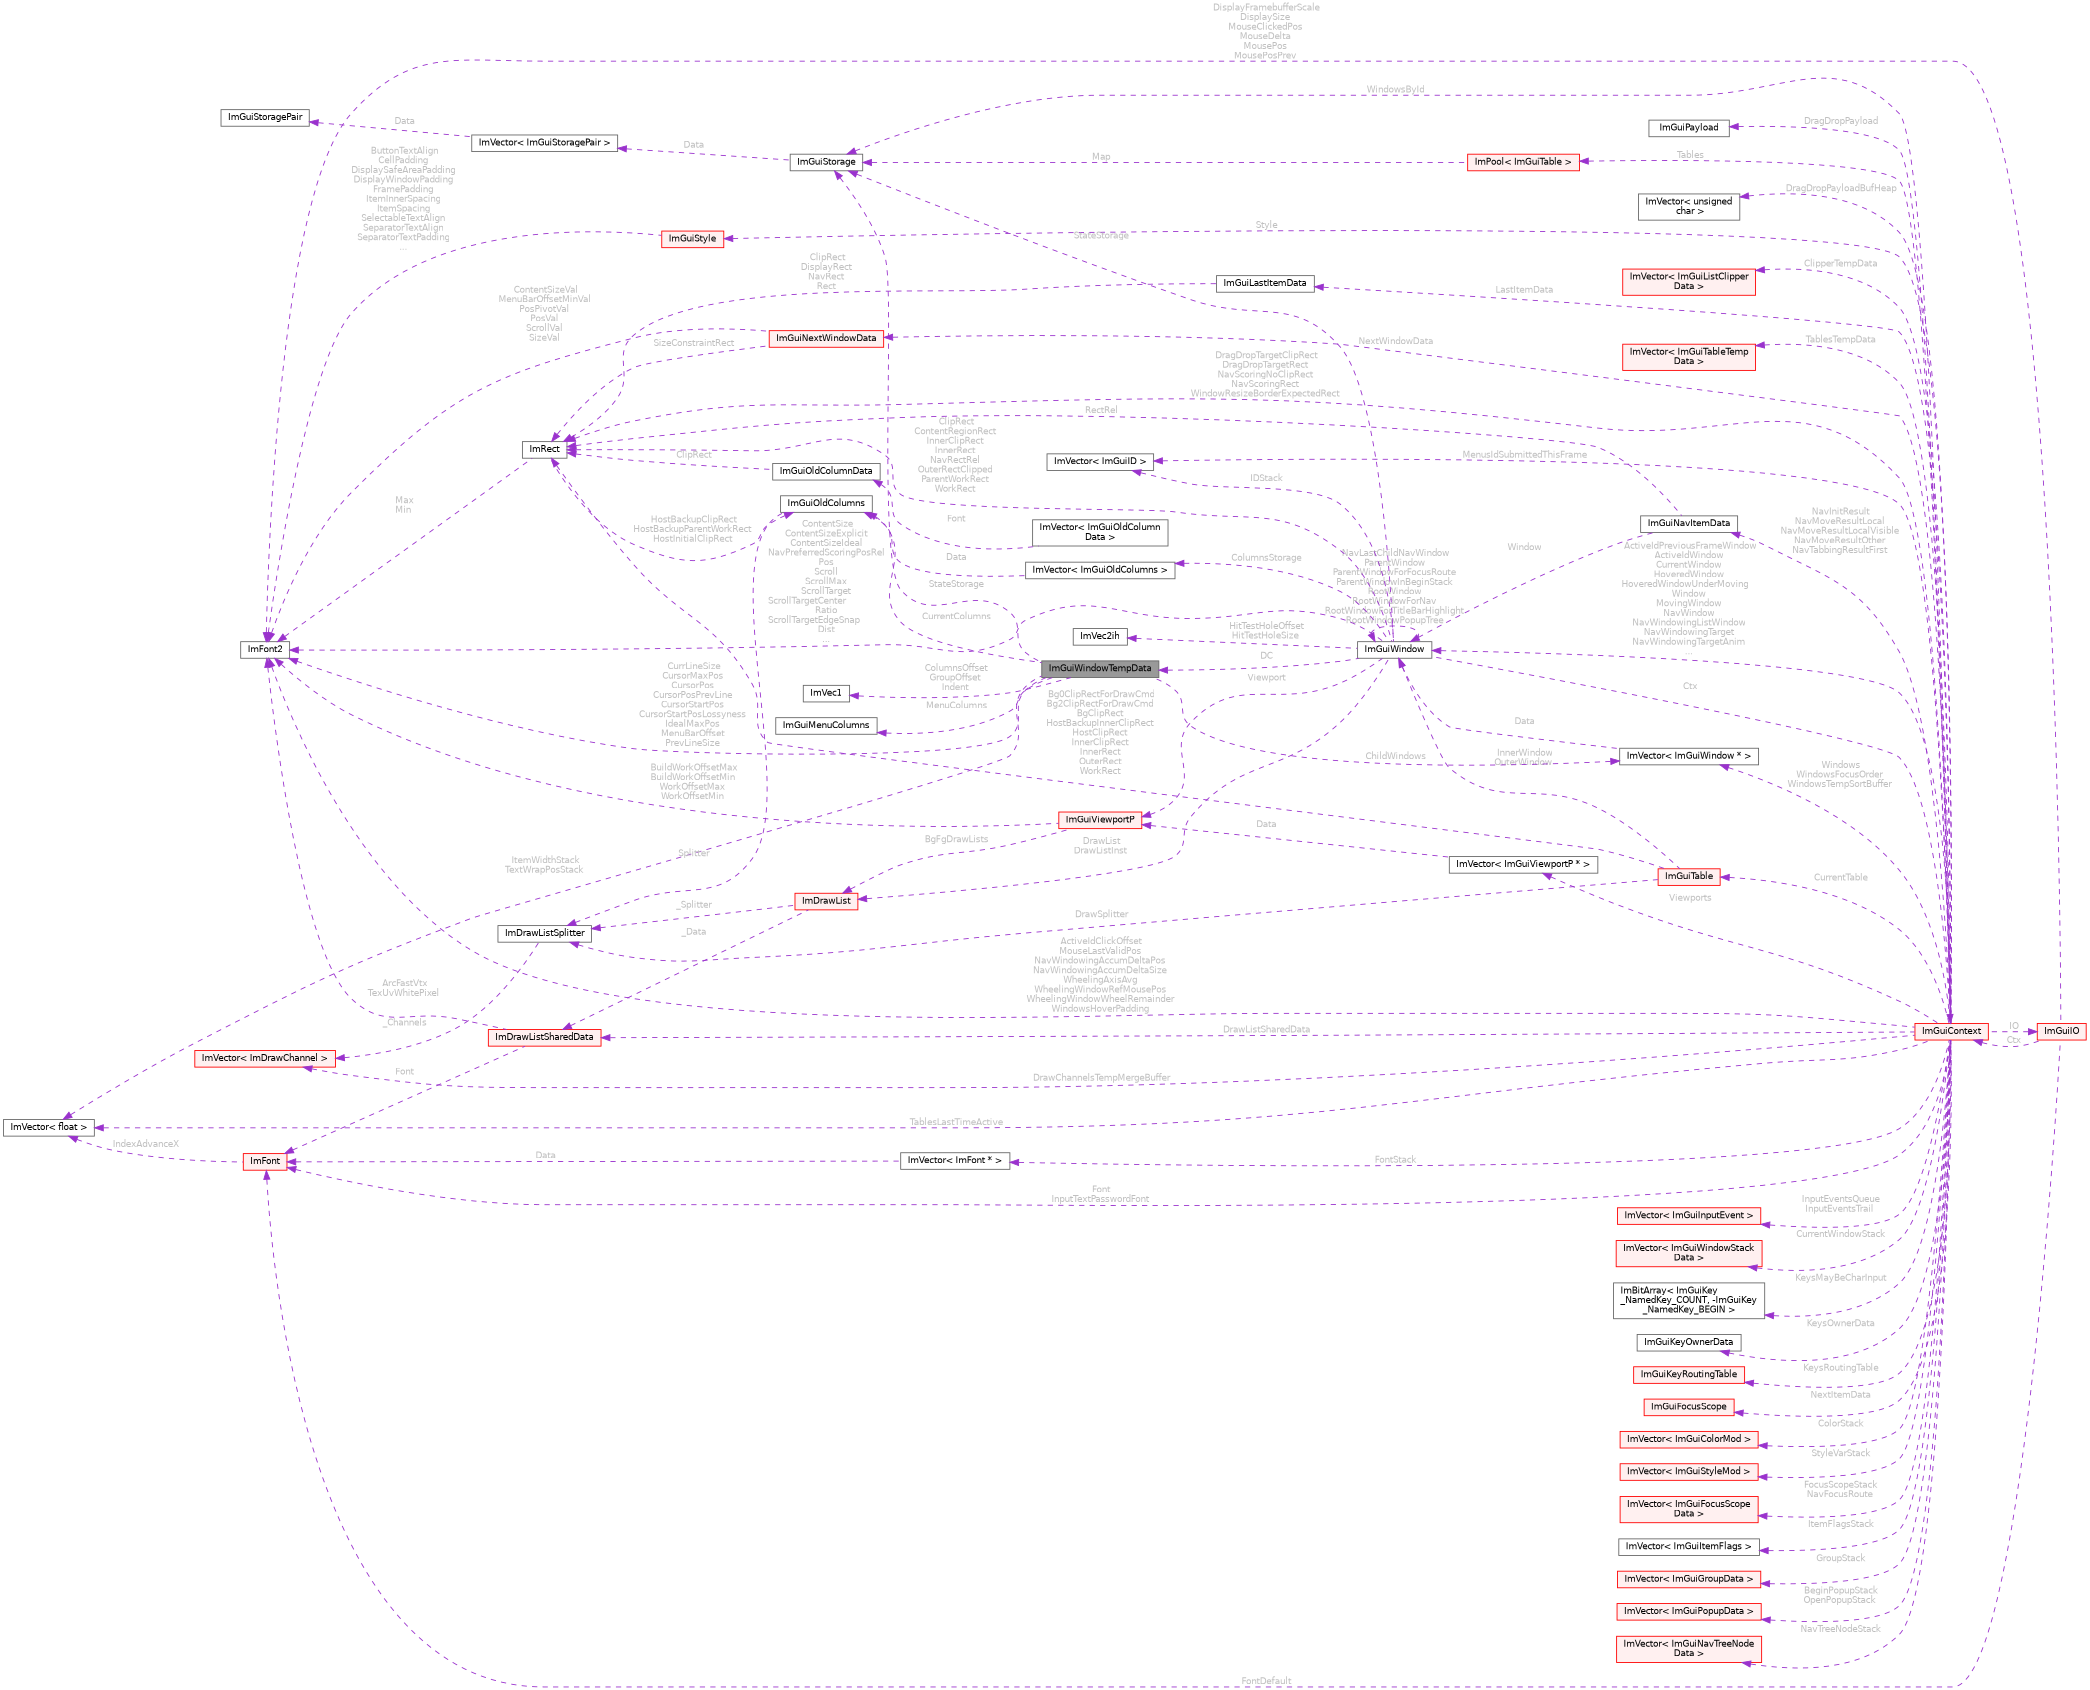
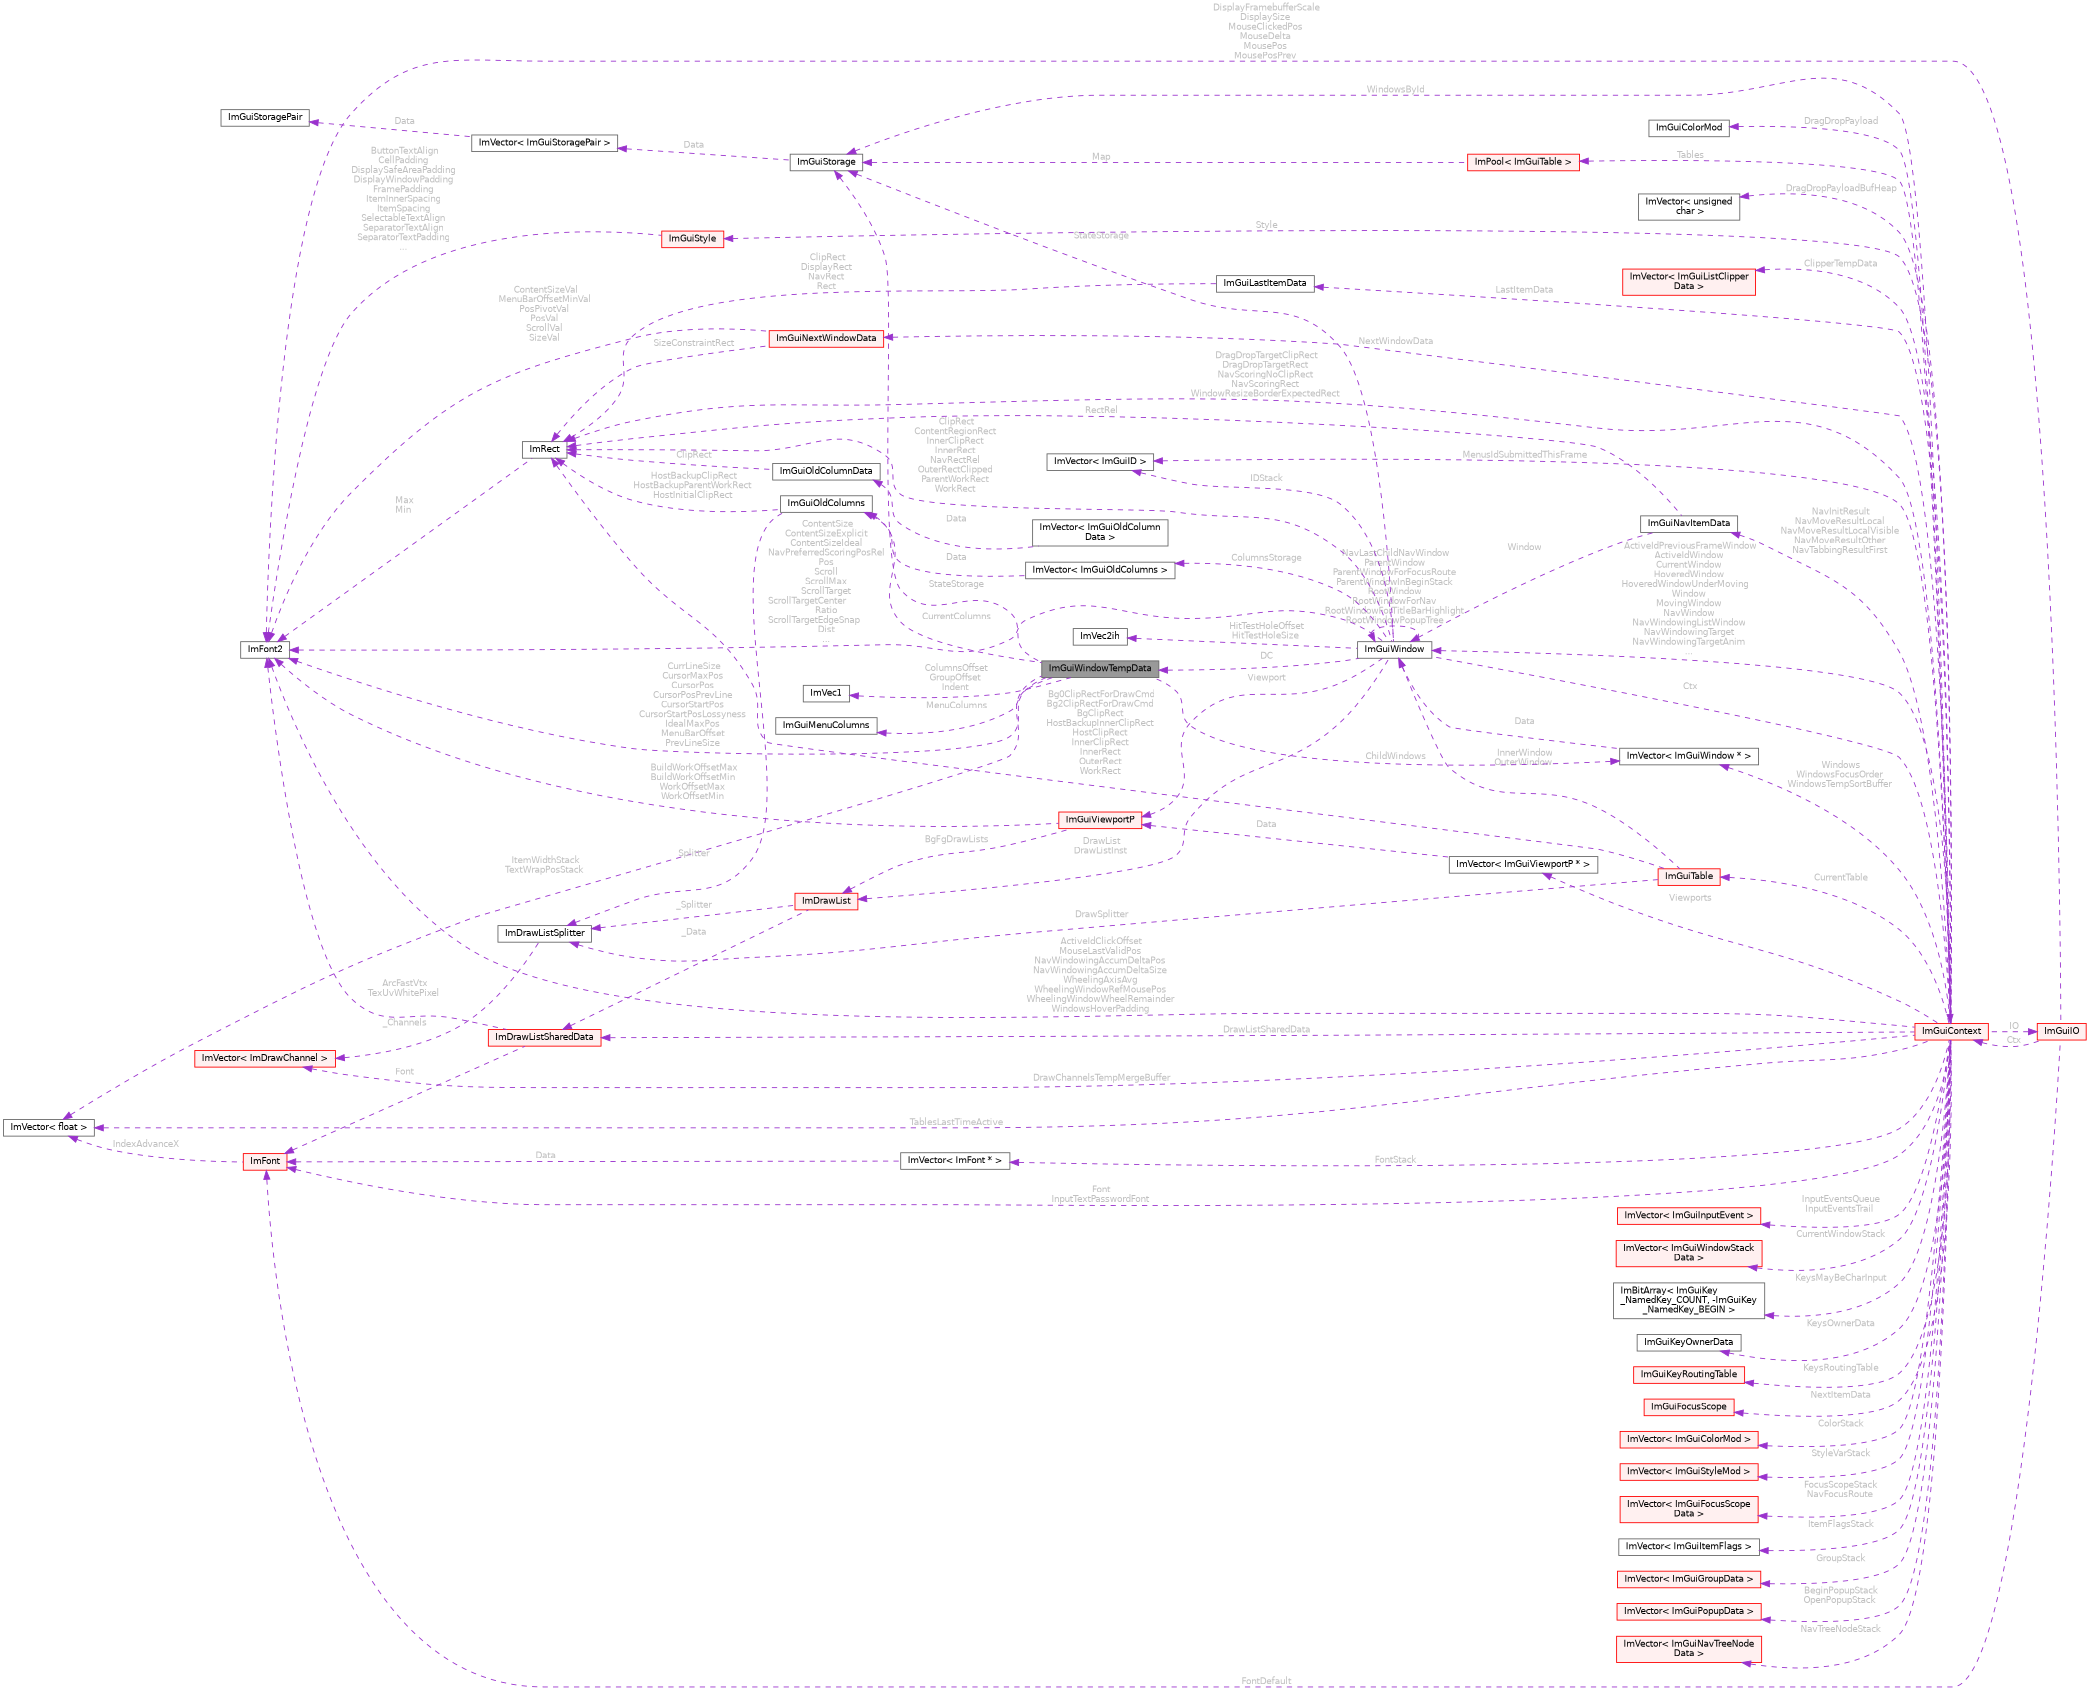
node "ImGuiPayload": label "ImGuiPayload" -> "ImGuiColorMod"
node "ImVector< ImGuiTableTemp Data >": removed
edge "ImVector< ImGuiOldColumn Data >" -> "ImGuiOldColumnData": label " Font" -> " Data"
edge "ImRect" -> "ImGuiOldColumns": reversed
